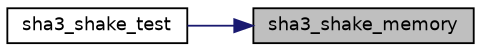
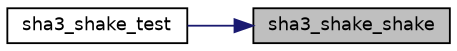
node "sha3_shake_memory": label "sha3_shake_memory" -> "sha3_shake_shake"
